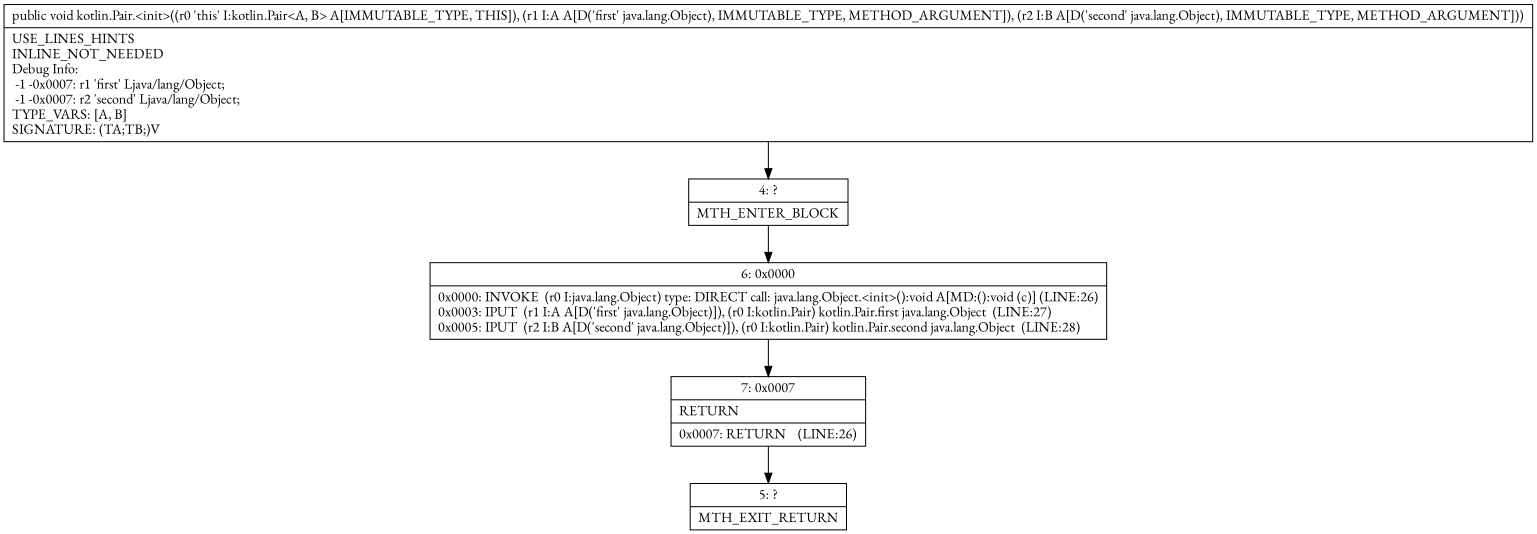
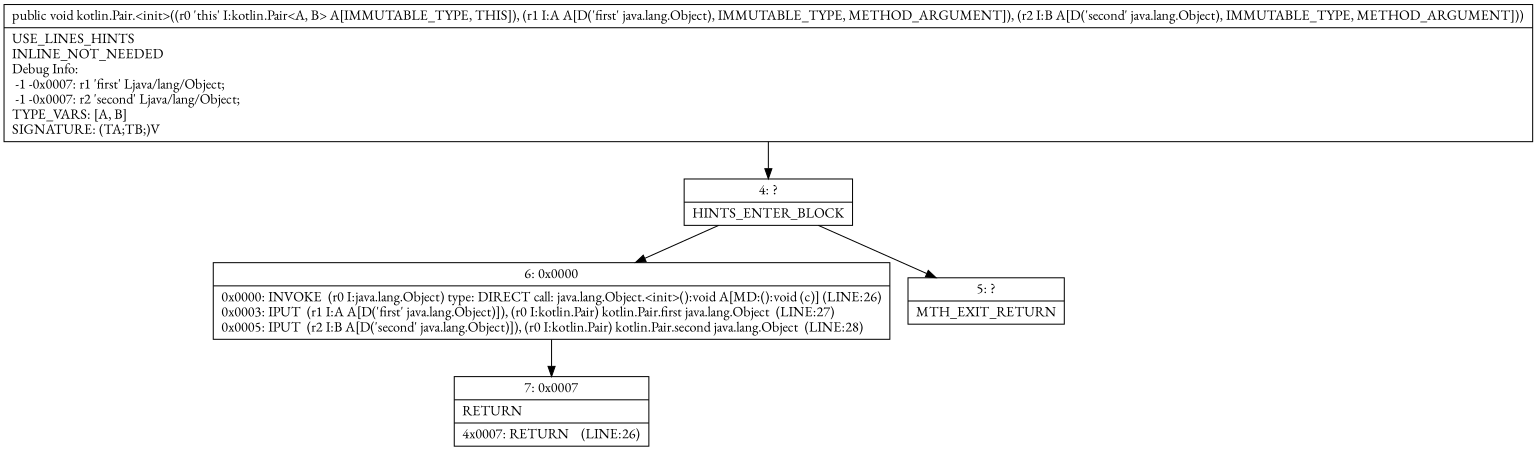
node "4: ?": text "MTH_ENTER_BLOCK" -> "HINTS_ENTER_BLOCK"
node "7: 0x0007": text "0x0007: RETURN    (LINE:26)" -> "4x0007: RETURN    (LINE:26)"
edge "7: 0x0007" -> "5: ?": now "4: ?" -> "5: ?"
